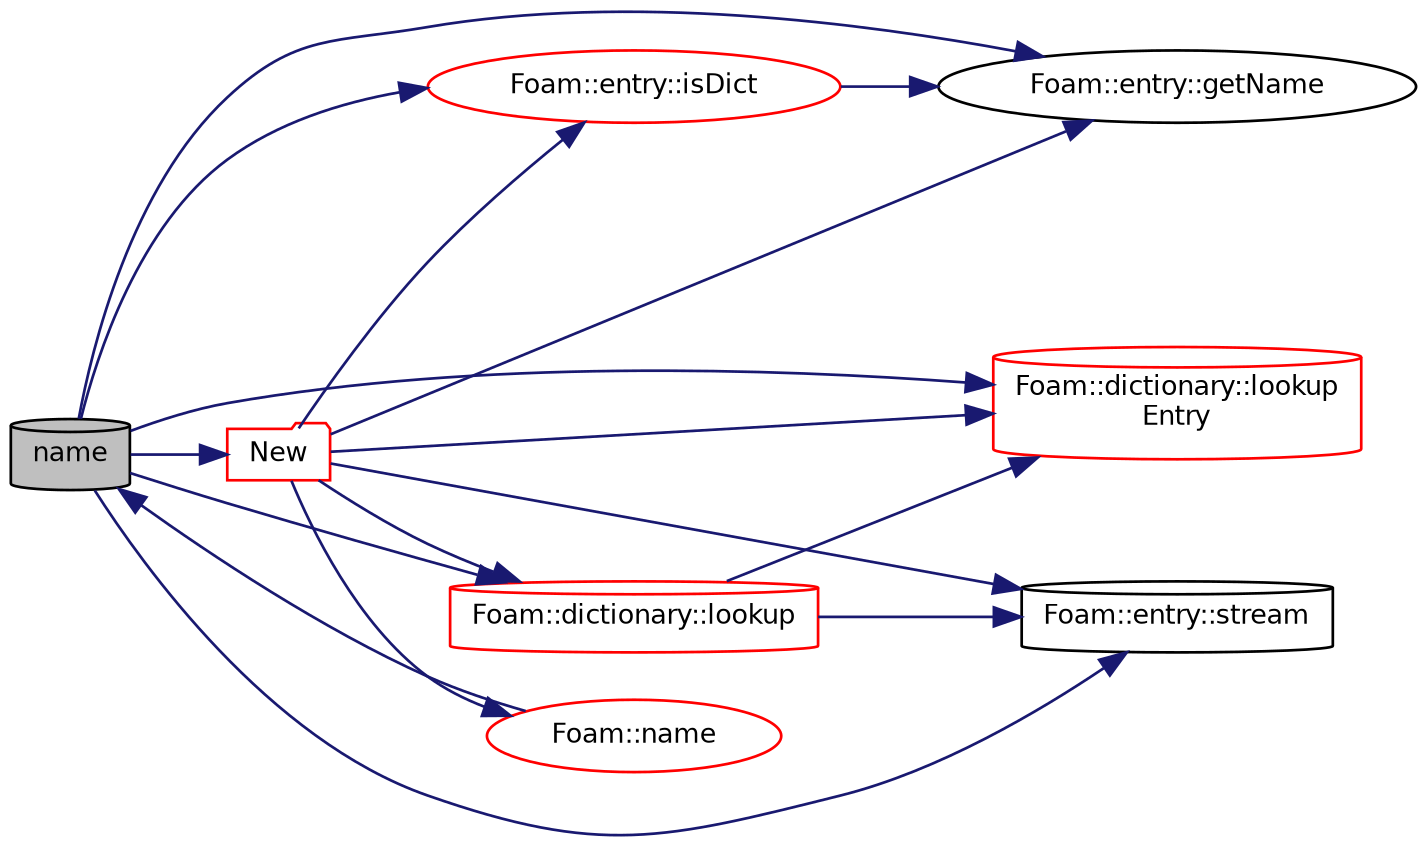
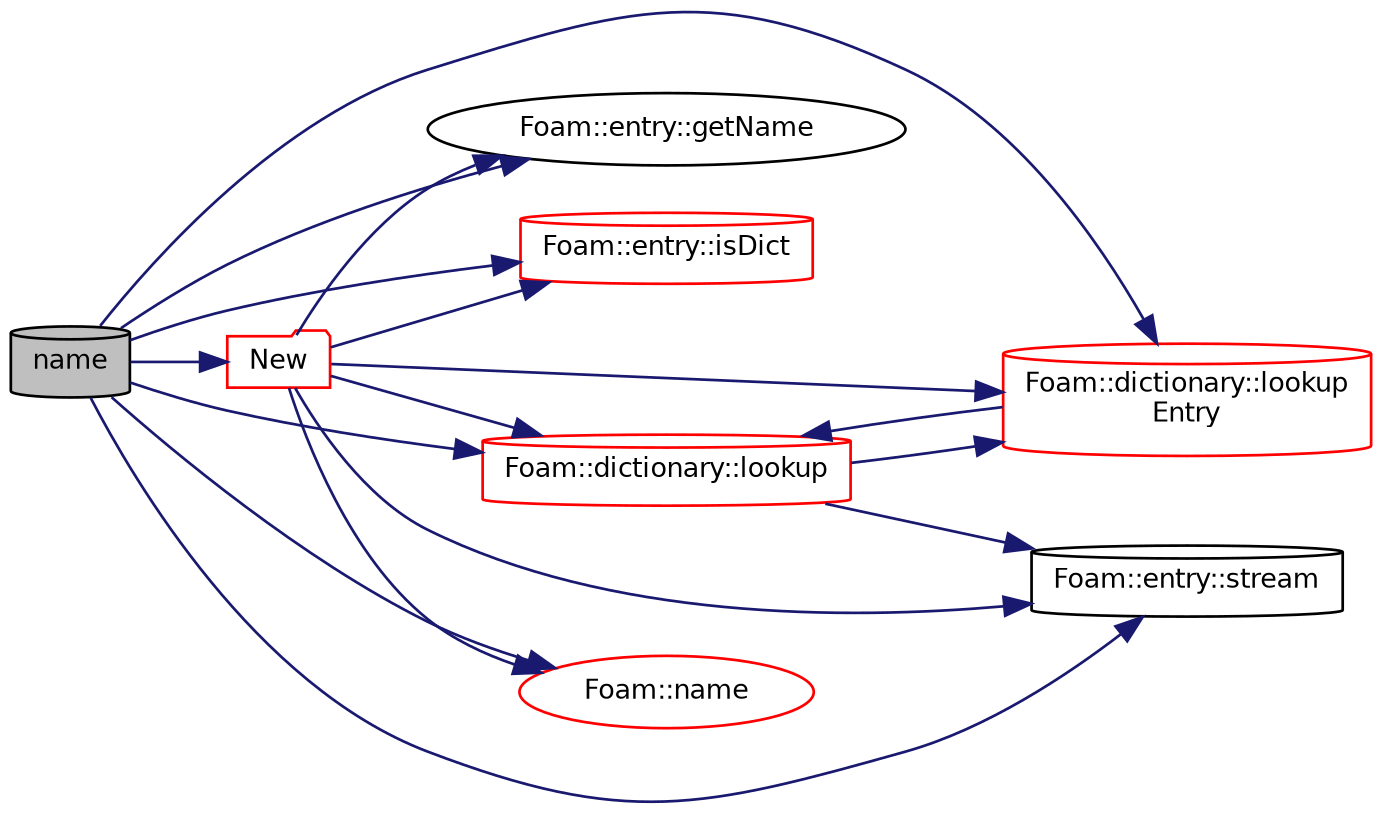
node "Foam::entry::isDict": shape ellipse -> cylinder
edge "Foam::entry::isDict" -> "Foam::entry::getName": removed
edge "Foam::dictionary::lookup Entry" -> "Foam::dictionary::lookup": added
edge "Foam::name" -> "name": reversed
